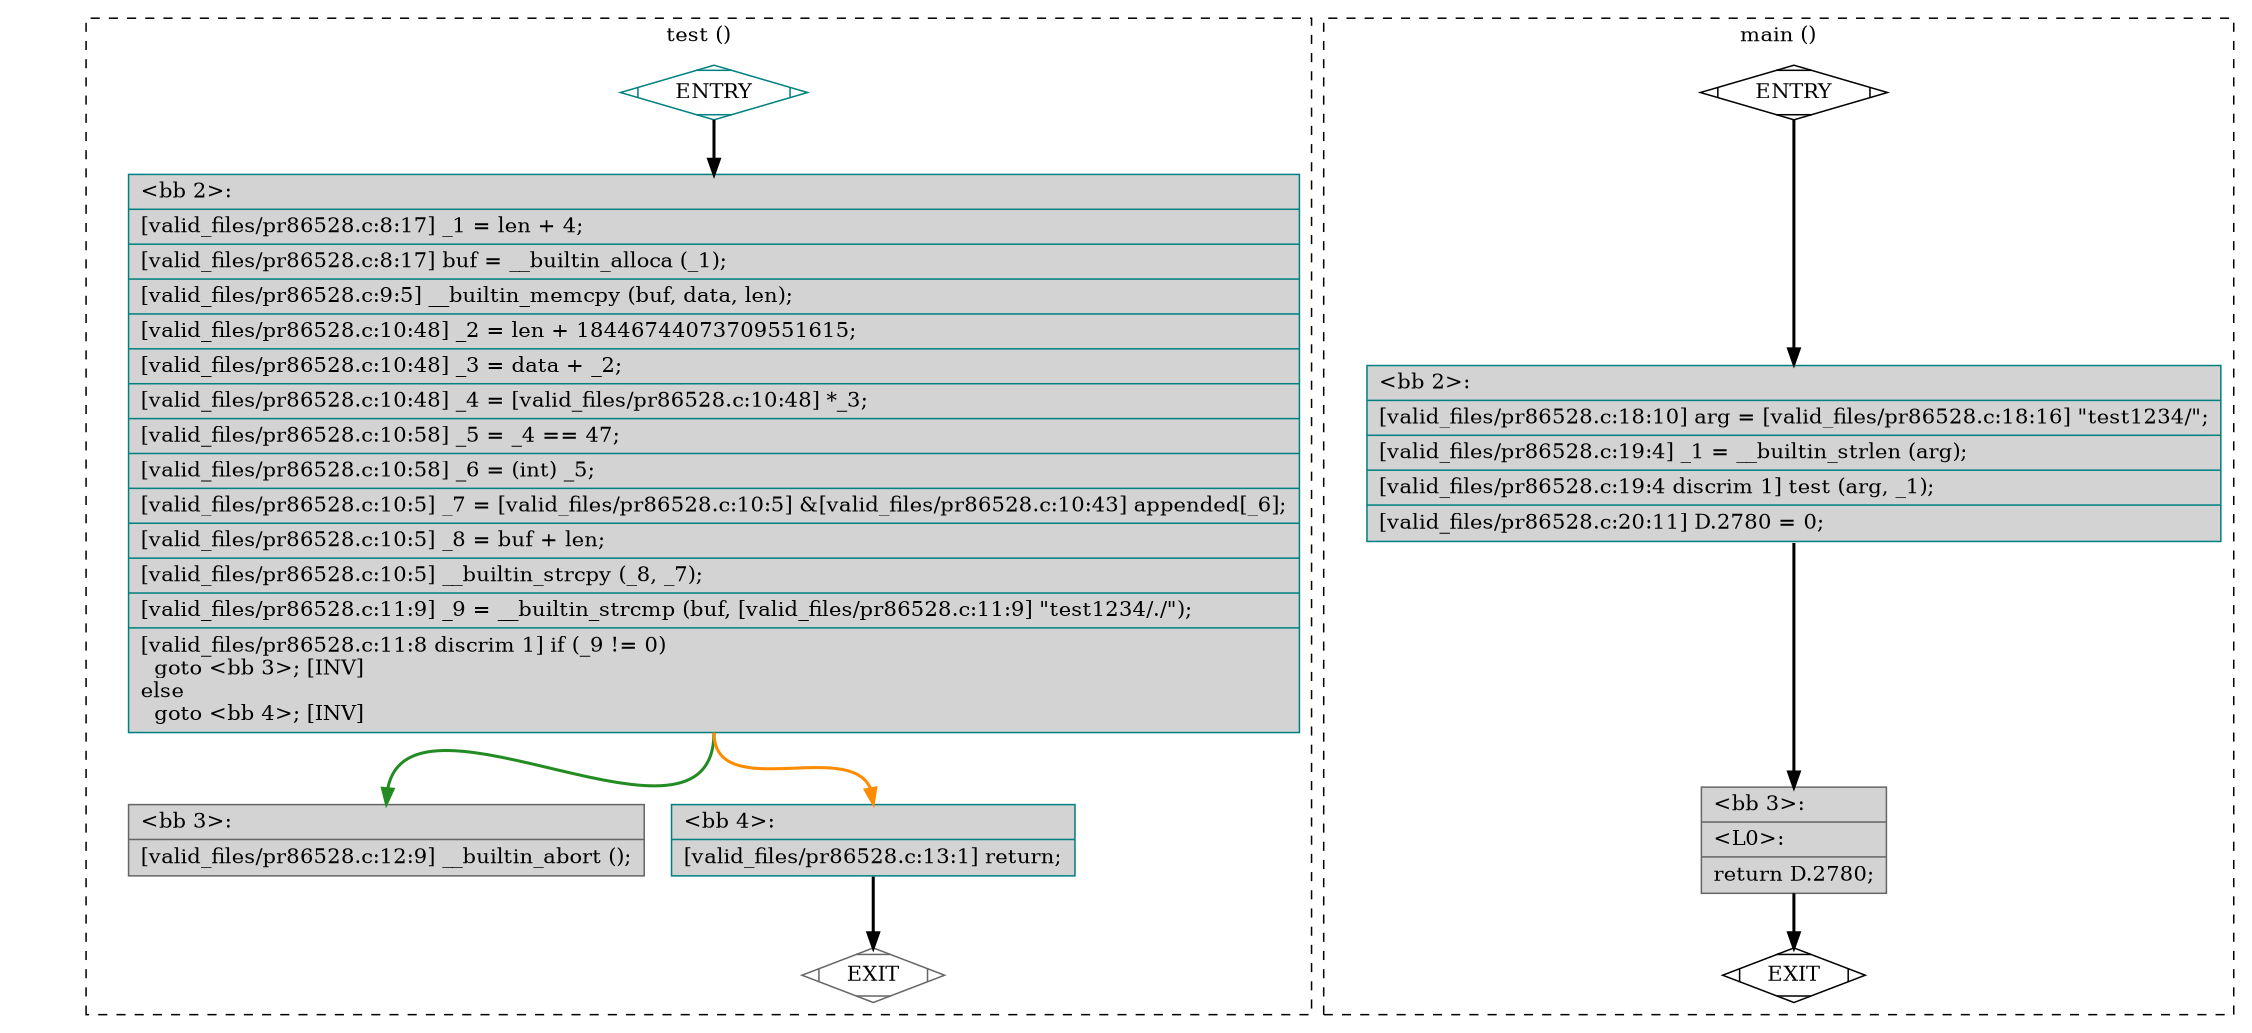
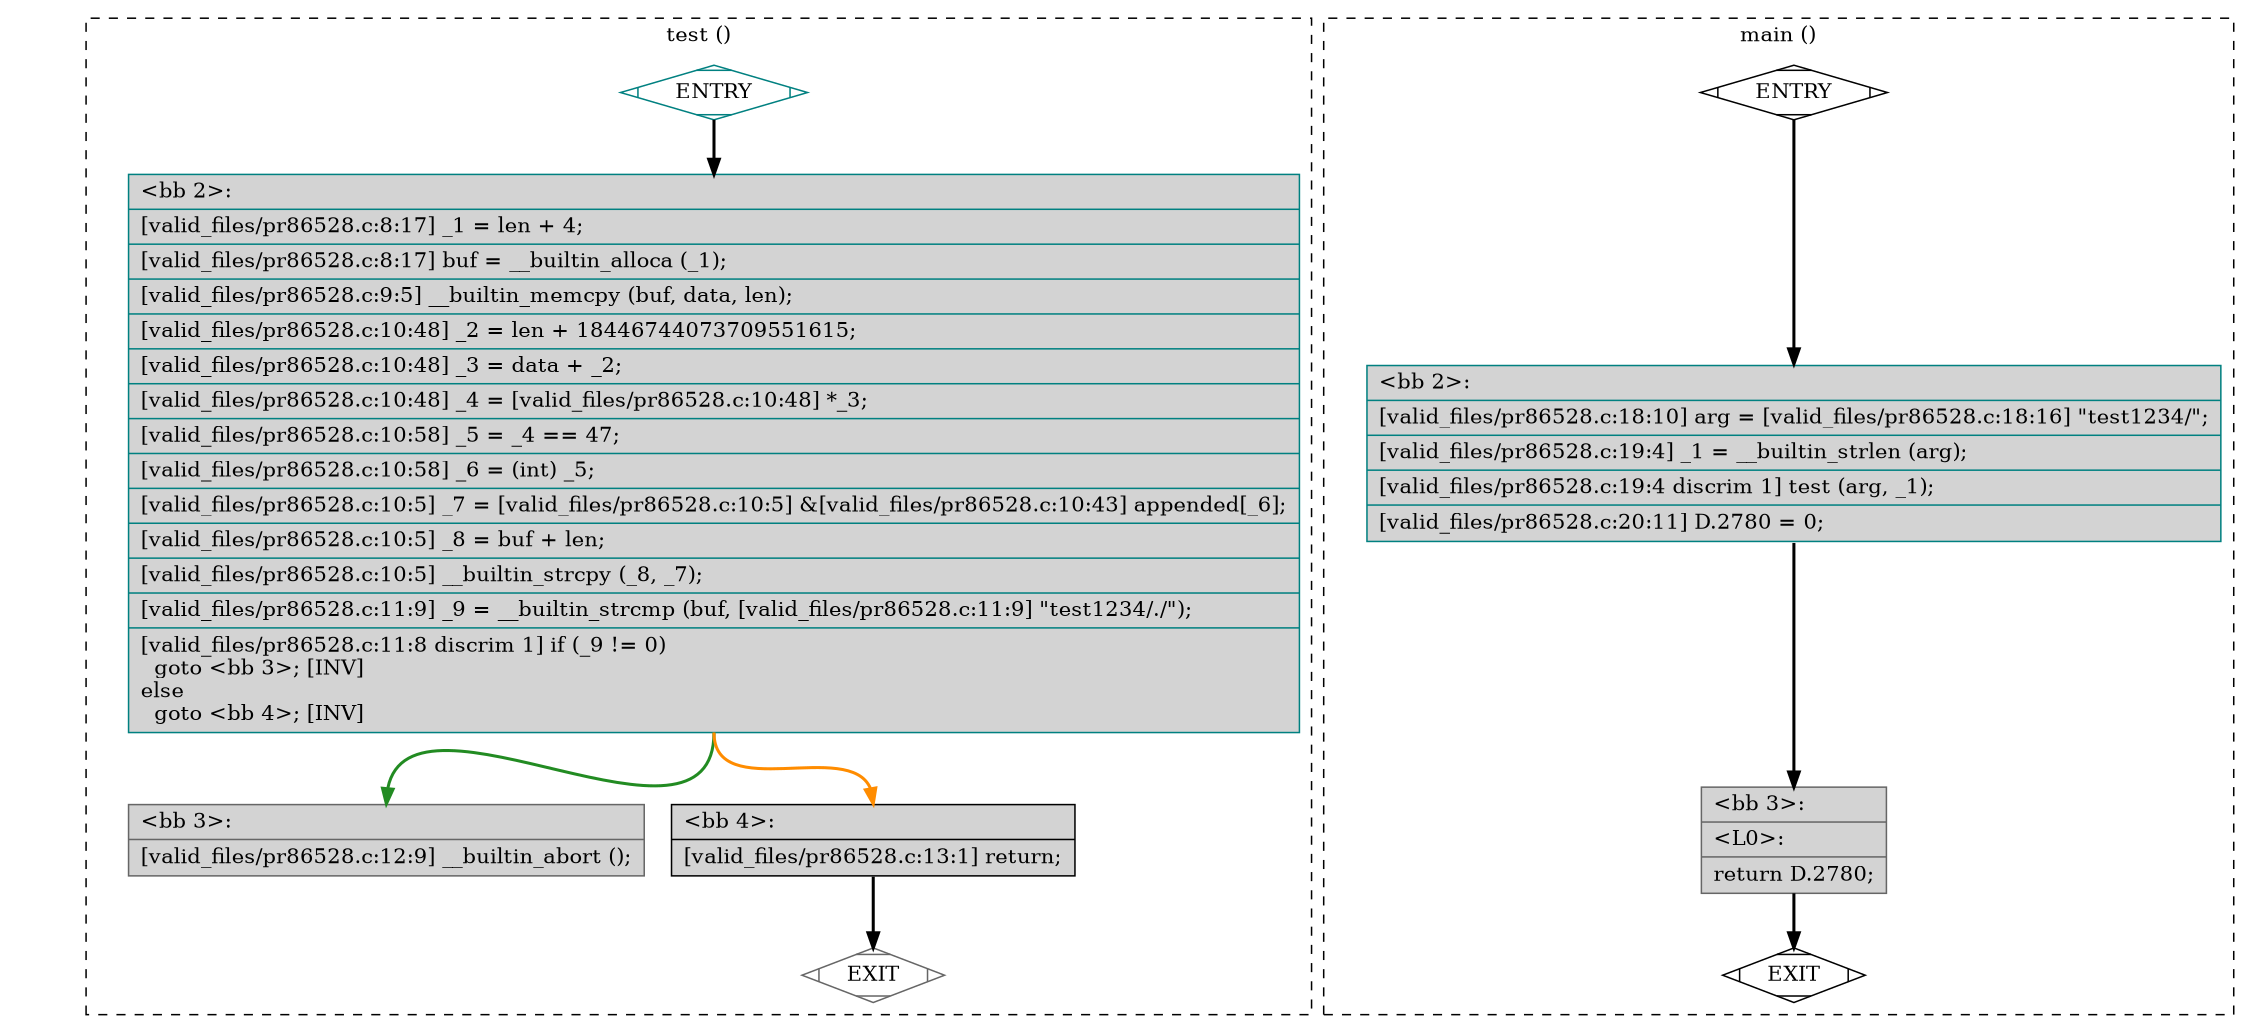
node "<bb 4>:": color teal -> black
